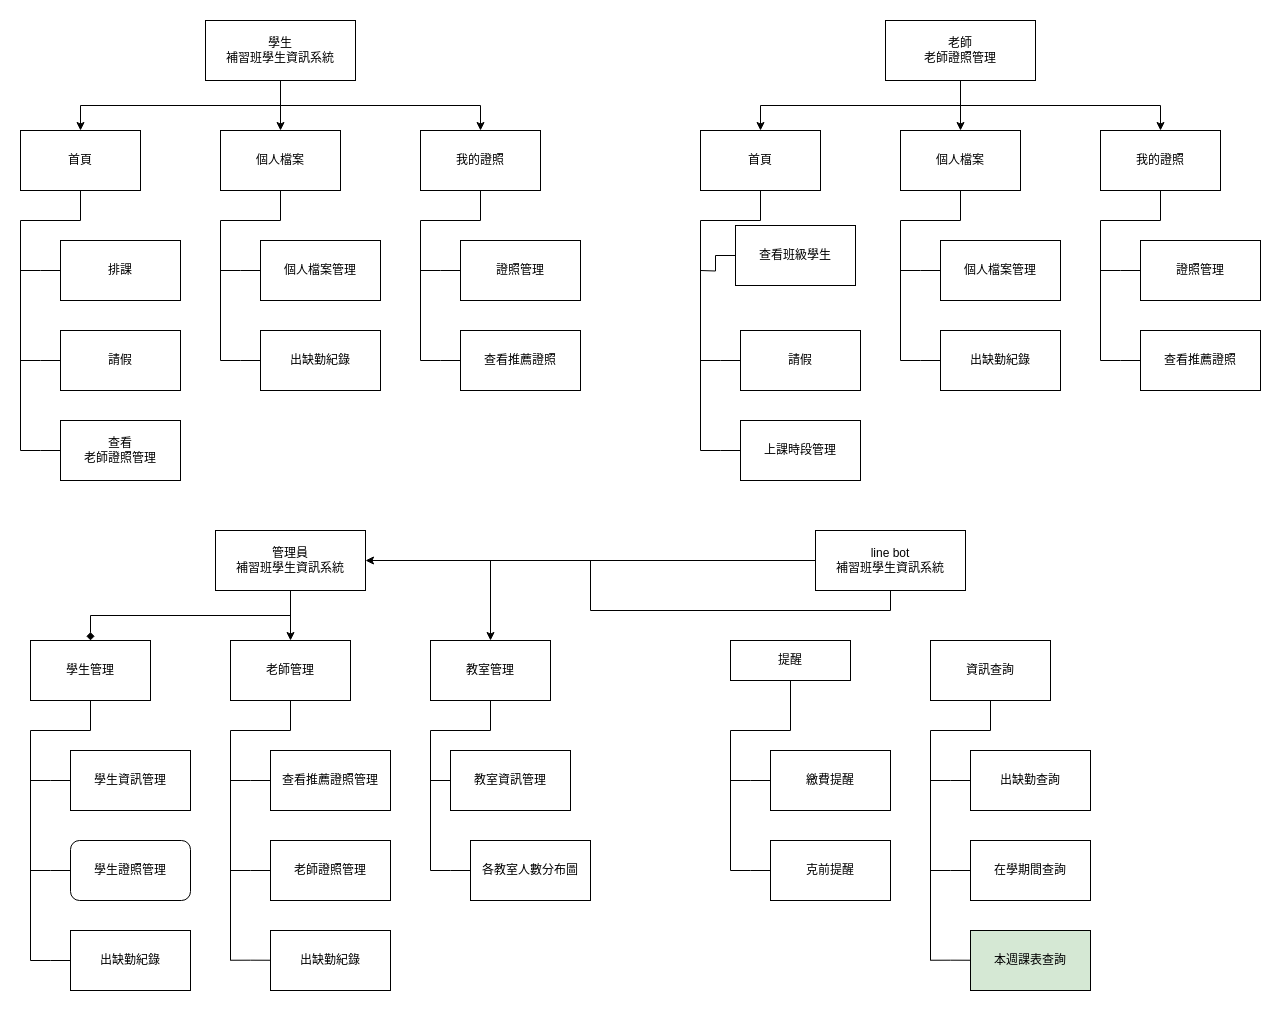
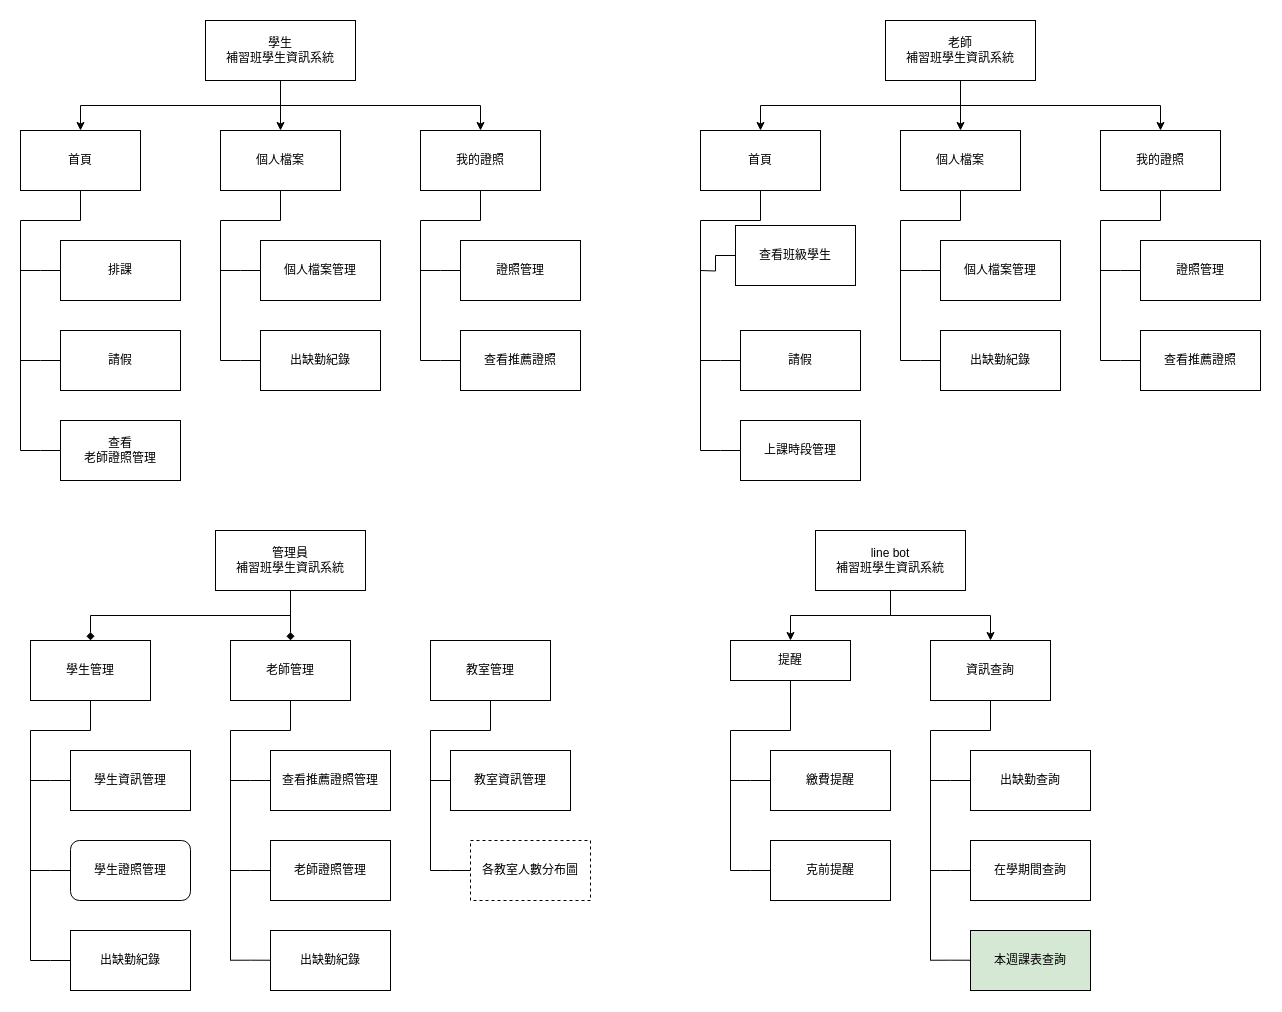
node "老師 老師證照管理": label "老師 老師證照管理" -> "老師 補習班學生資訊系統"
edge "line bot 補習班學生資訊系統" -> "教室管理": now "line bot 補習班學生資訊系統" -> "資訊查詢"
edge "line bot 補習班學生資訊系統" -> "管理員 補習班學生資訊系統": now "line bot 補習班學生資訊系統" -> "提醒"
edge "管理員 補習班學生資訊系統" -> "老師管理": arrowhead classic -> diamond
node "各教室人數分布圖": style solid -> dashed
